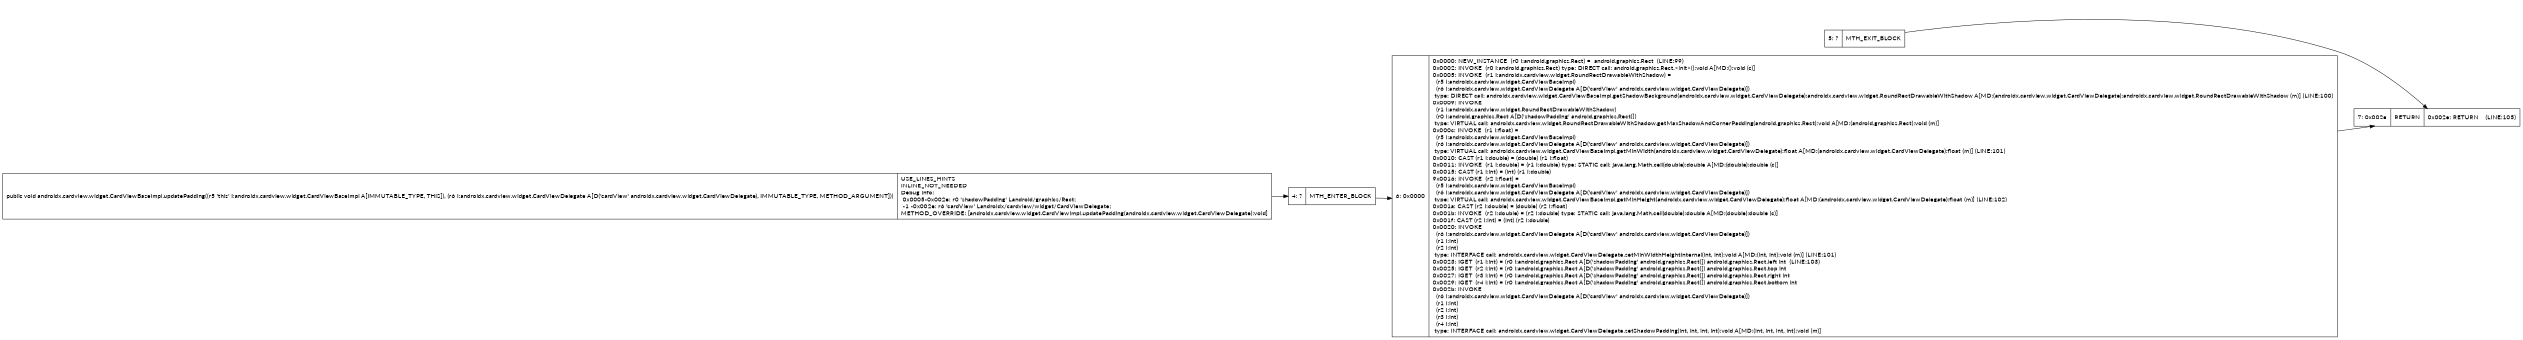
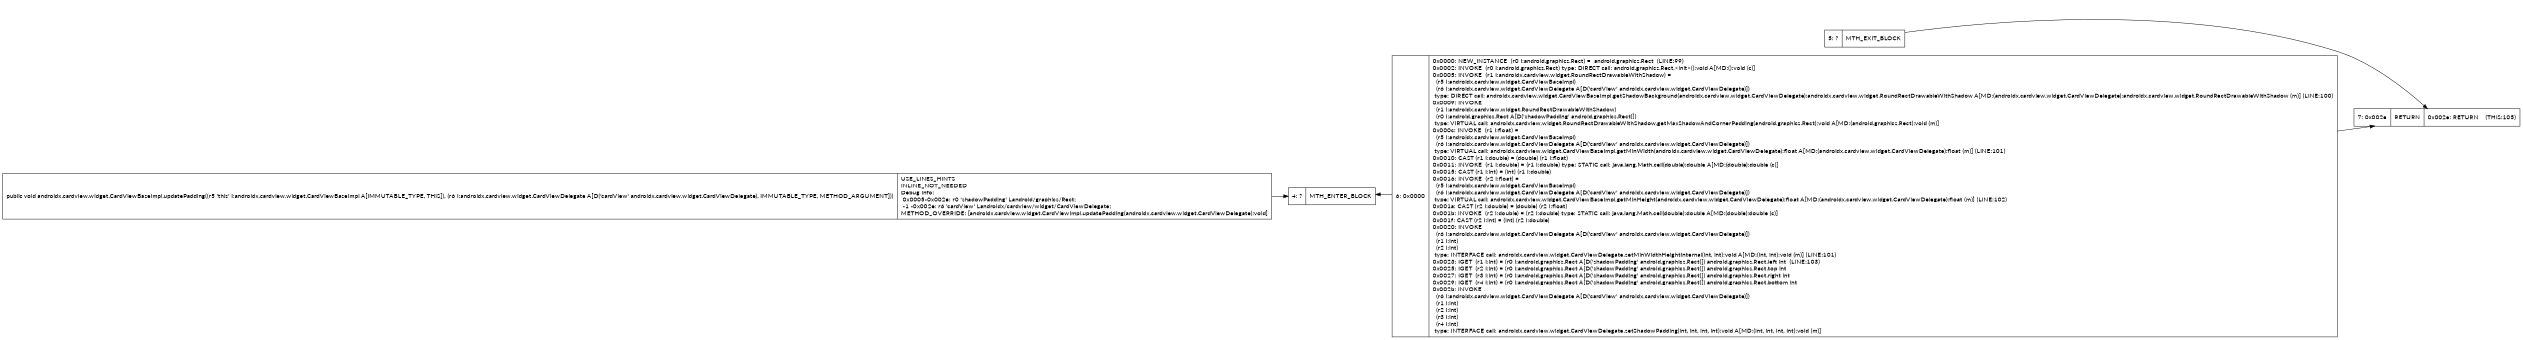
node "7: 0x002e": text "0x002e: RETURN    (LINE:105)" -> "0x002e: RETURN    (THIS:105)"
node "6: 0x0000": text "9x0016: INVOKE  (r2 I:float) =" -> "0x0016: INVOKE  (r2 I:float) ="
edge "4: ?" -> "6: 0x0000": reversed
